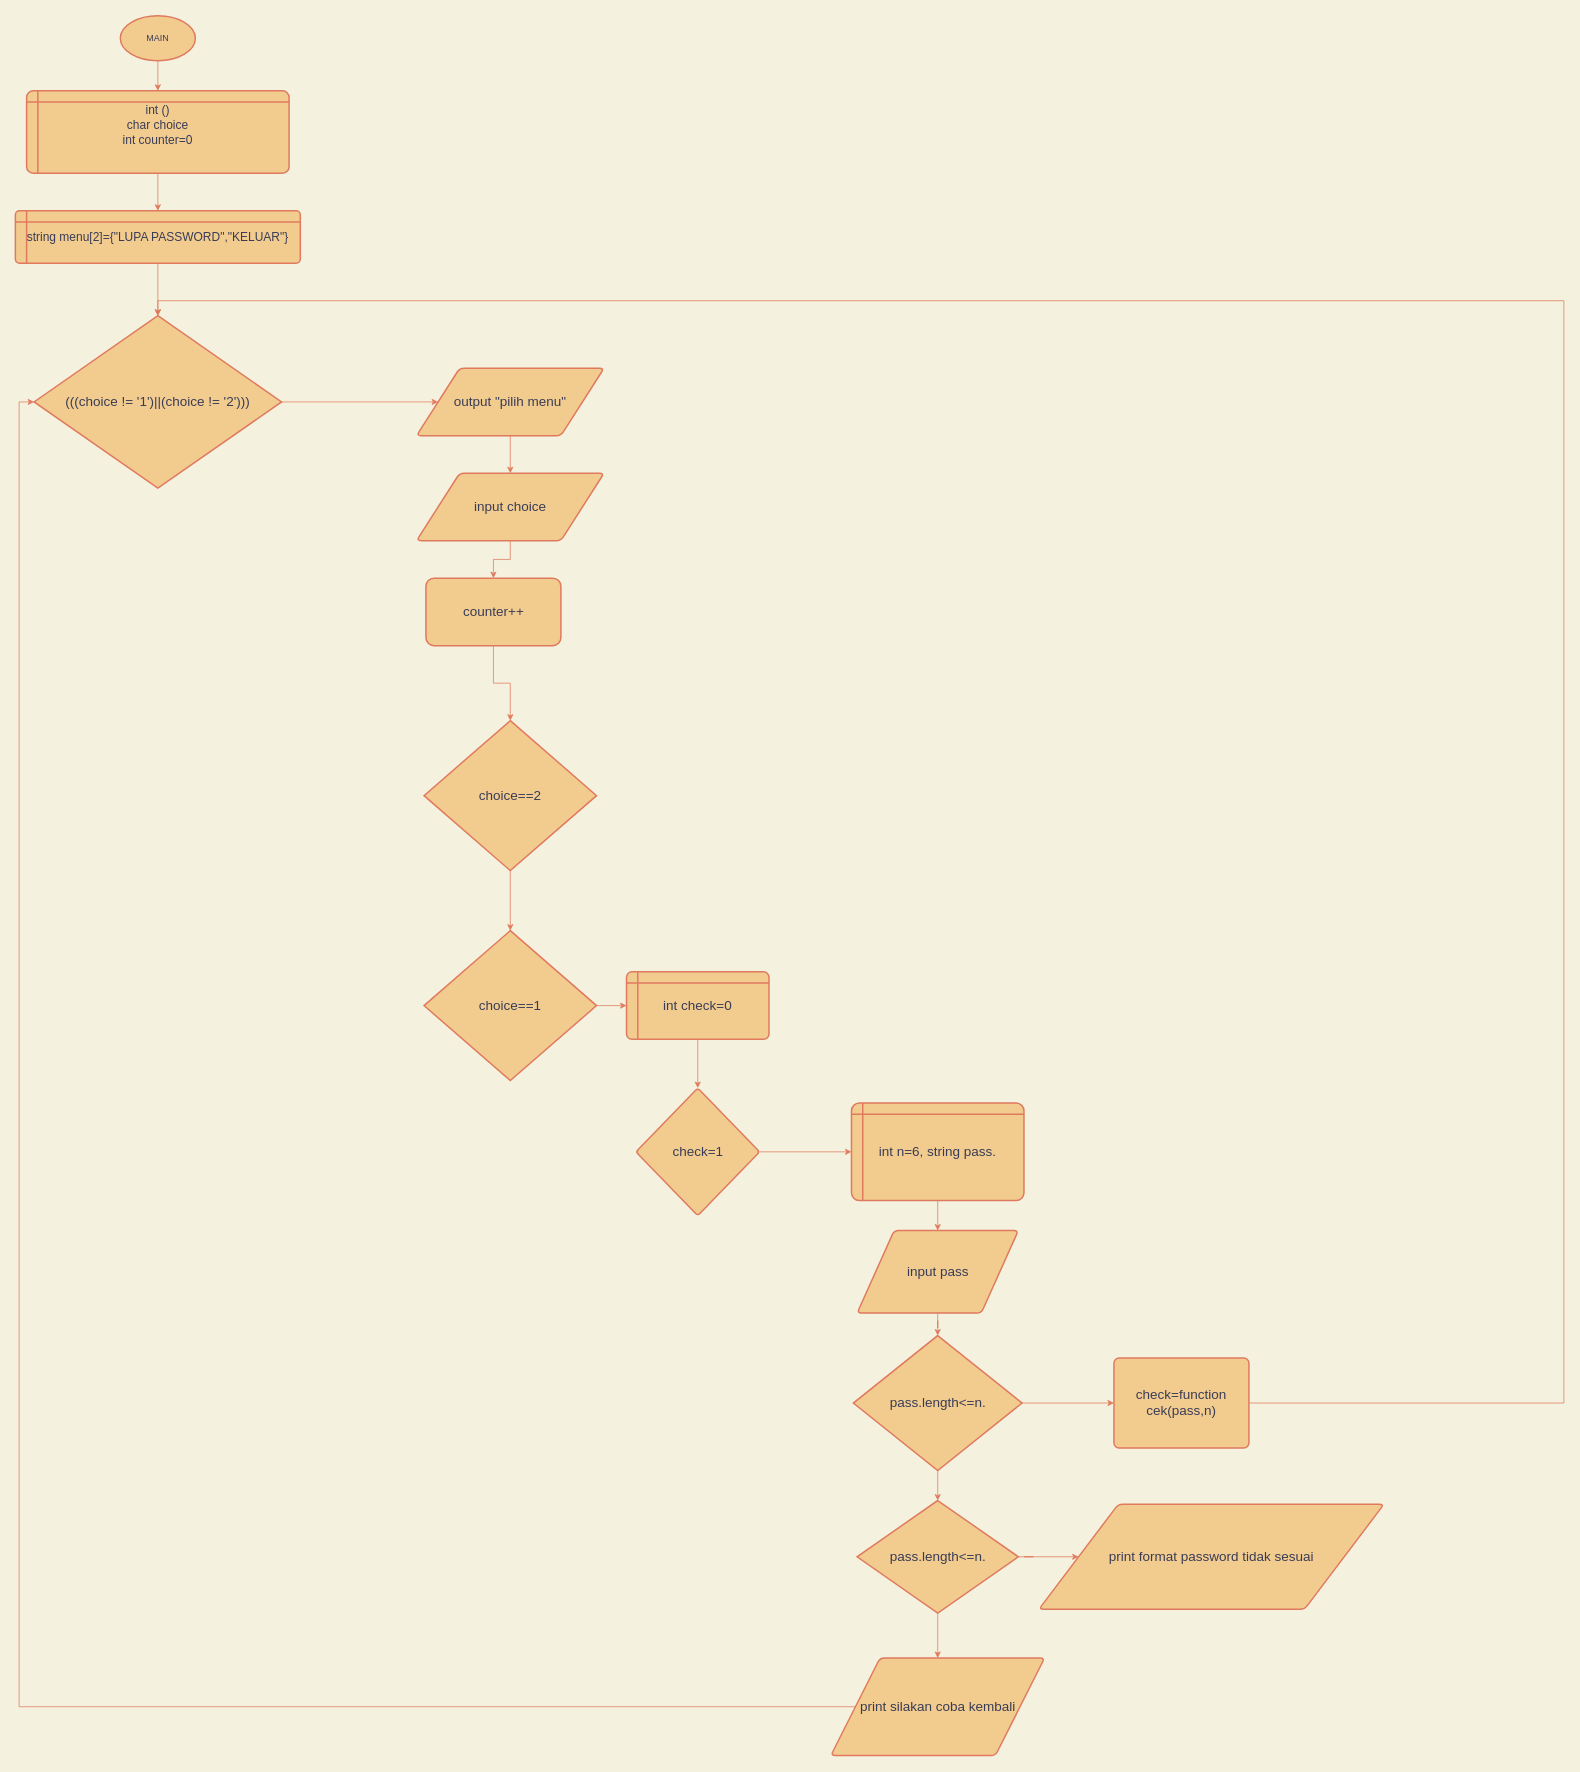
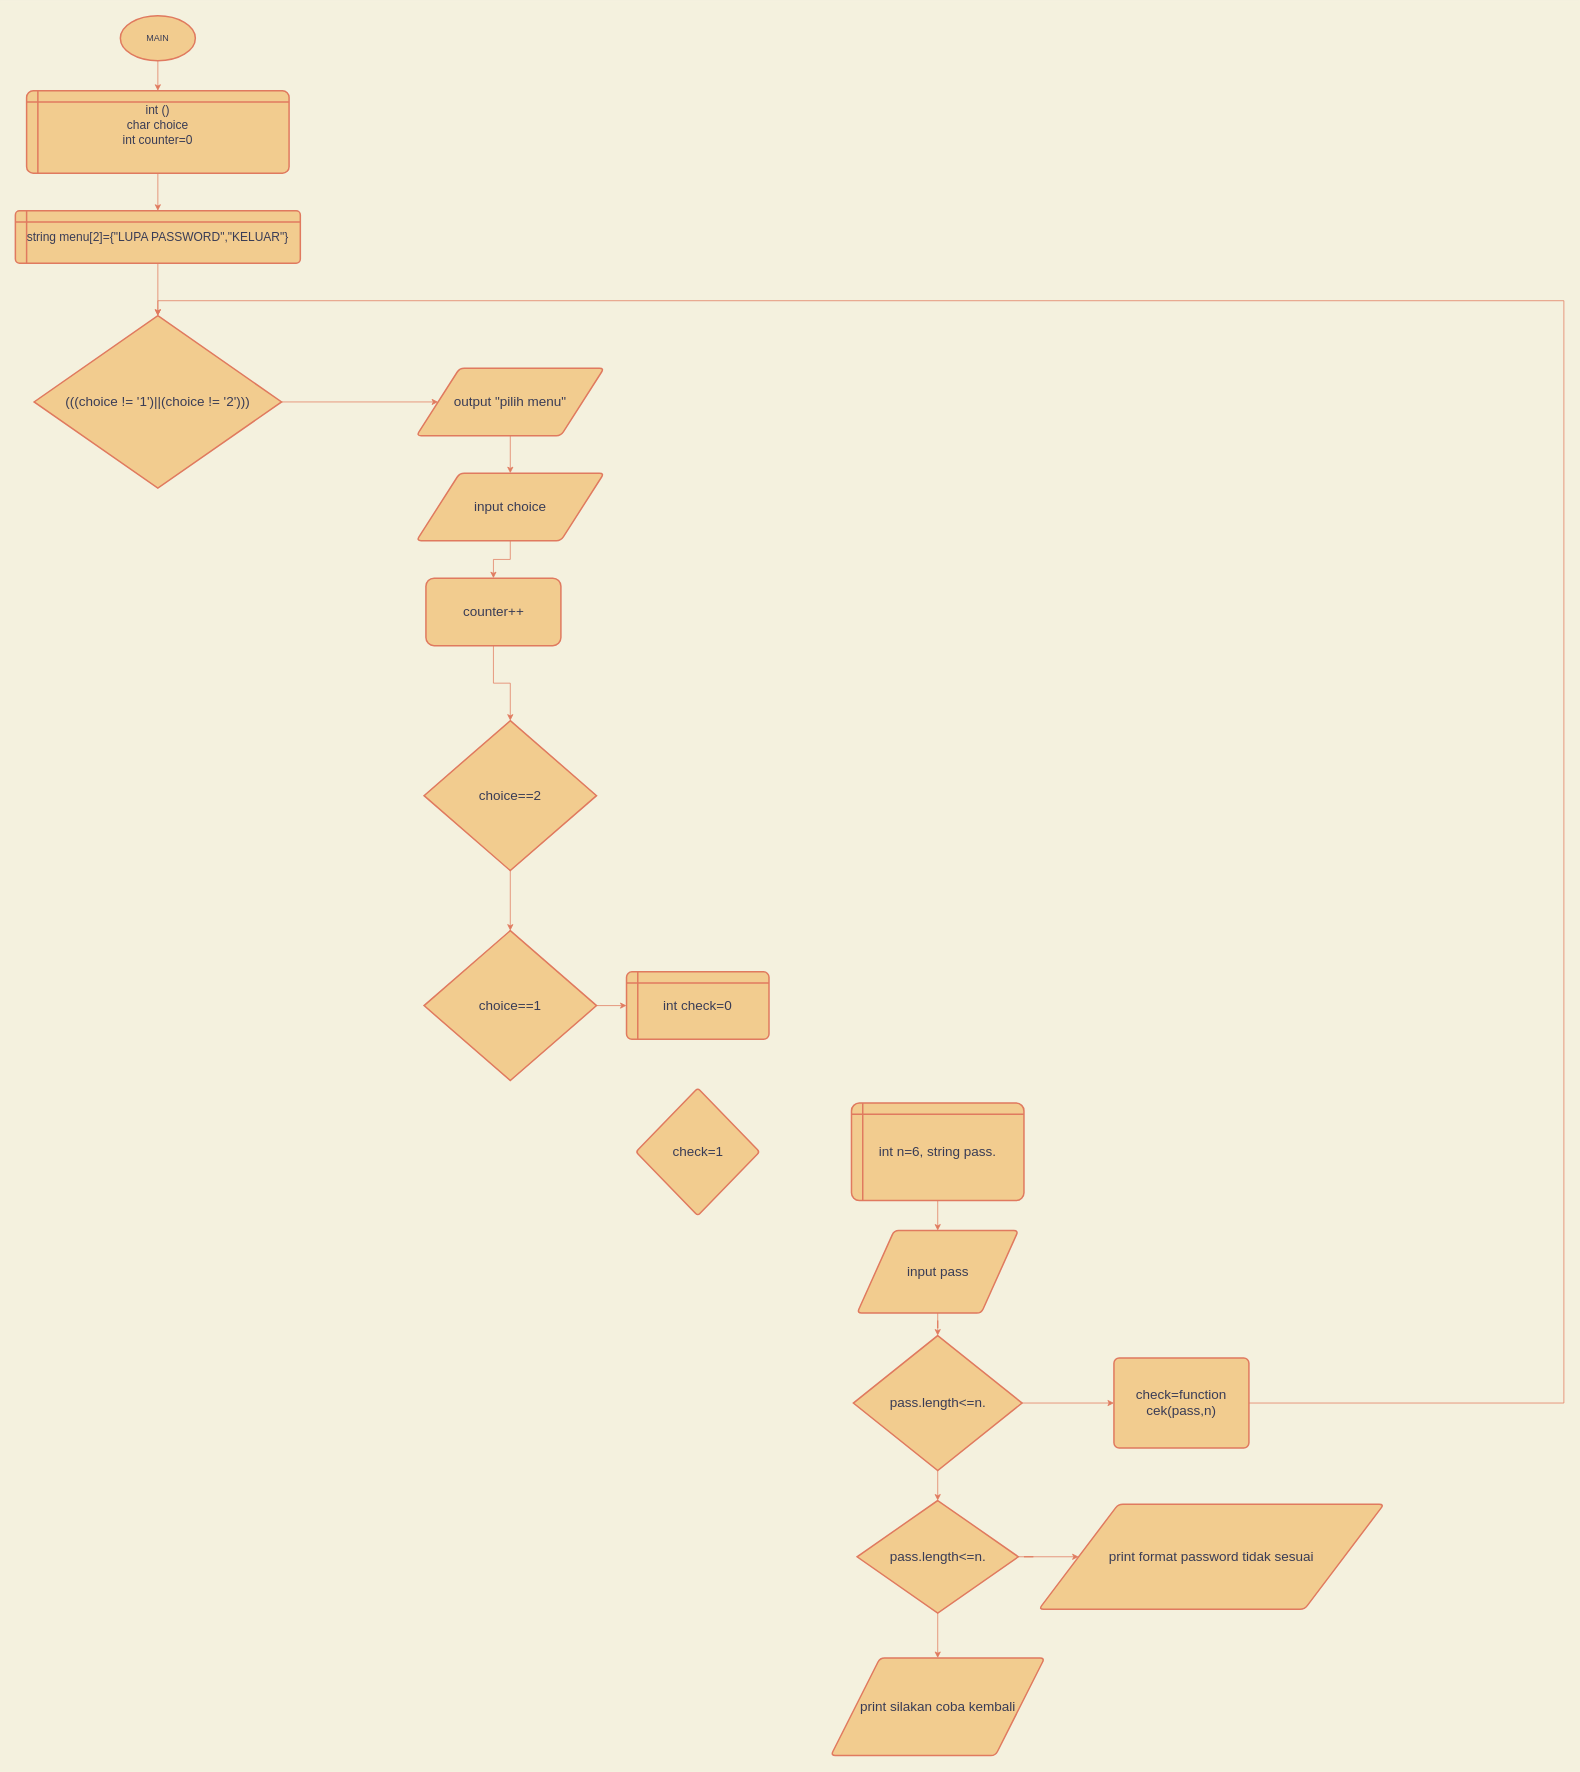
edge "int check=0" -> "check=1": removed
edge "check=1" -> "int n=6, string pass.": removed
edge "print silakan coba kembali" -> "(((choice != '1')||(choice != '2')))": removed
